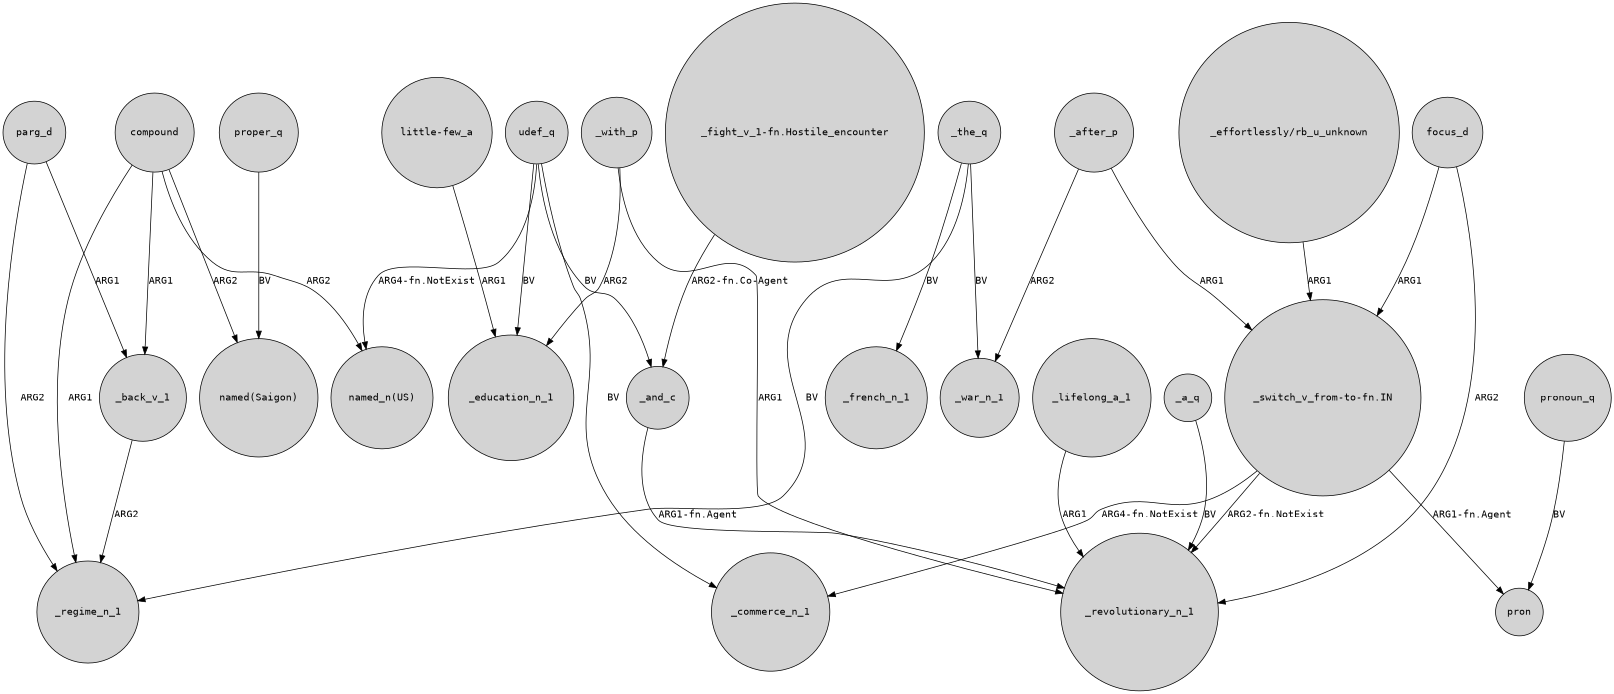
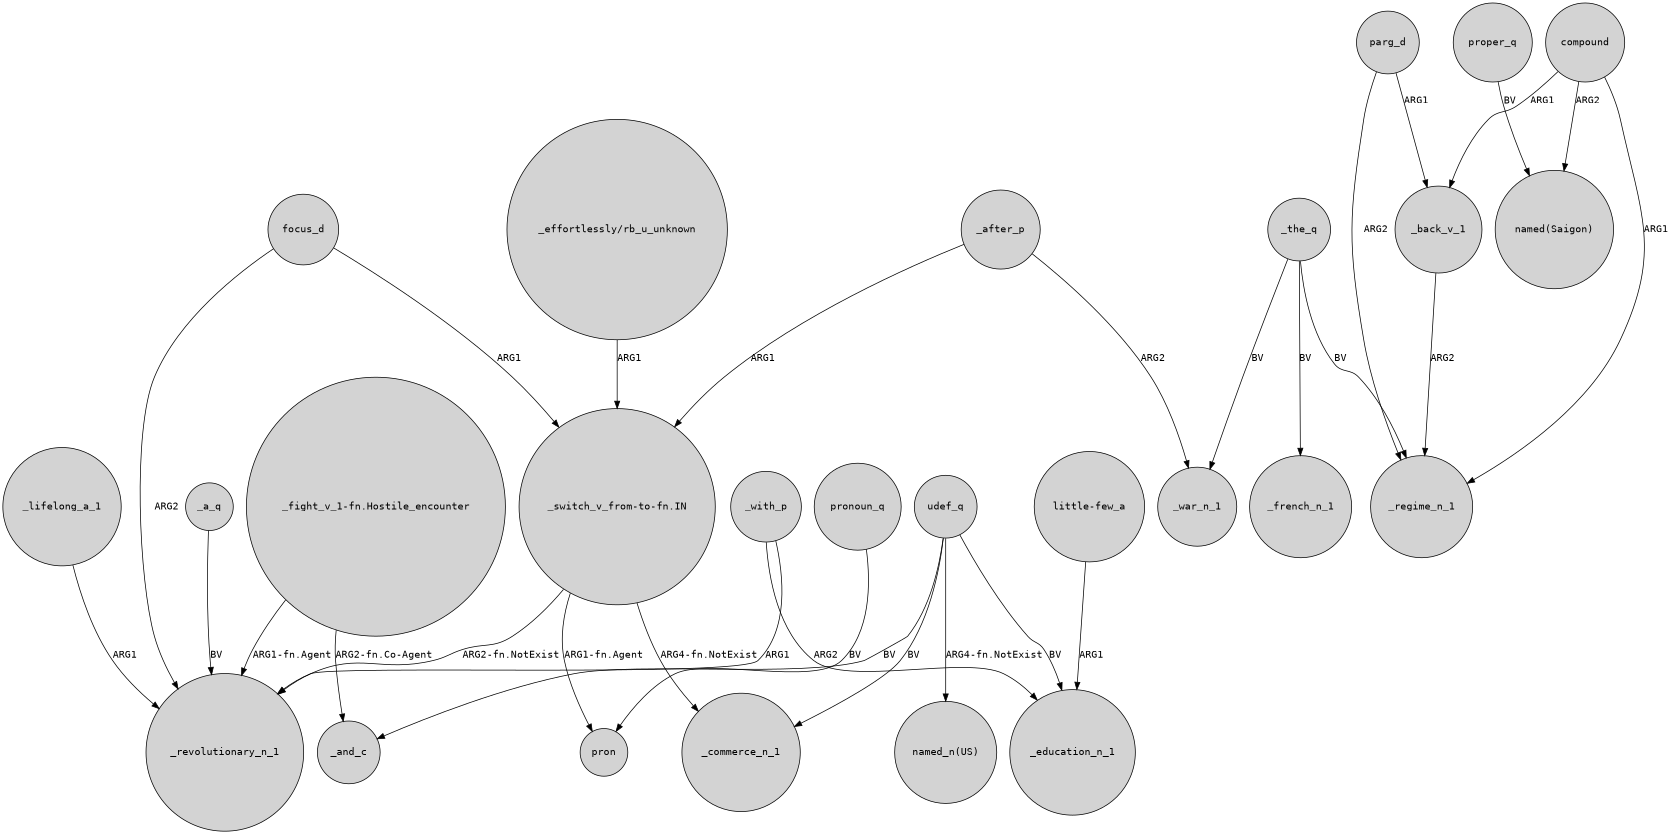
edge "compound" -> "named_n(US)": removed, label "ARG2"
edge "_and_c" -> "_revolutionary_n_1": now "_fight_v_1-fn.Hostile_encounter" -> "_revolutionary_n_1"
